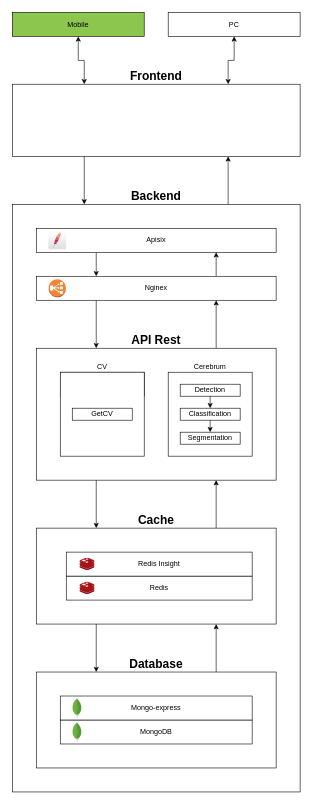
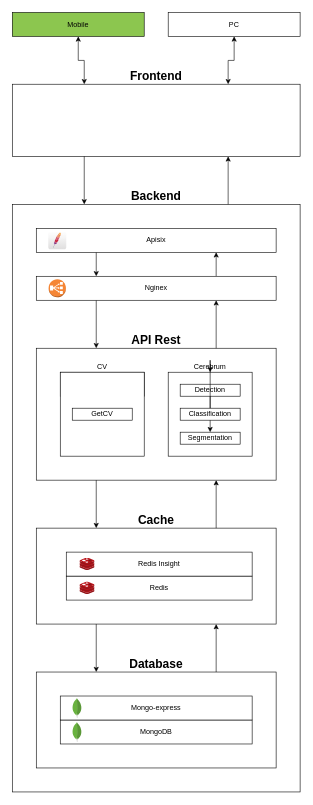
edge "Detection" -> "Classification": now "Detection" -> "Cerebrum"
